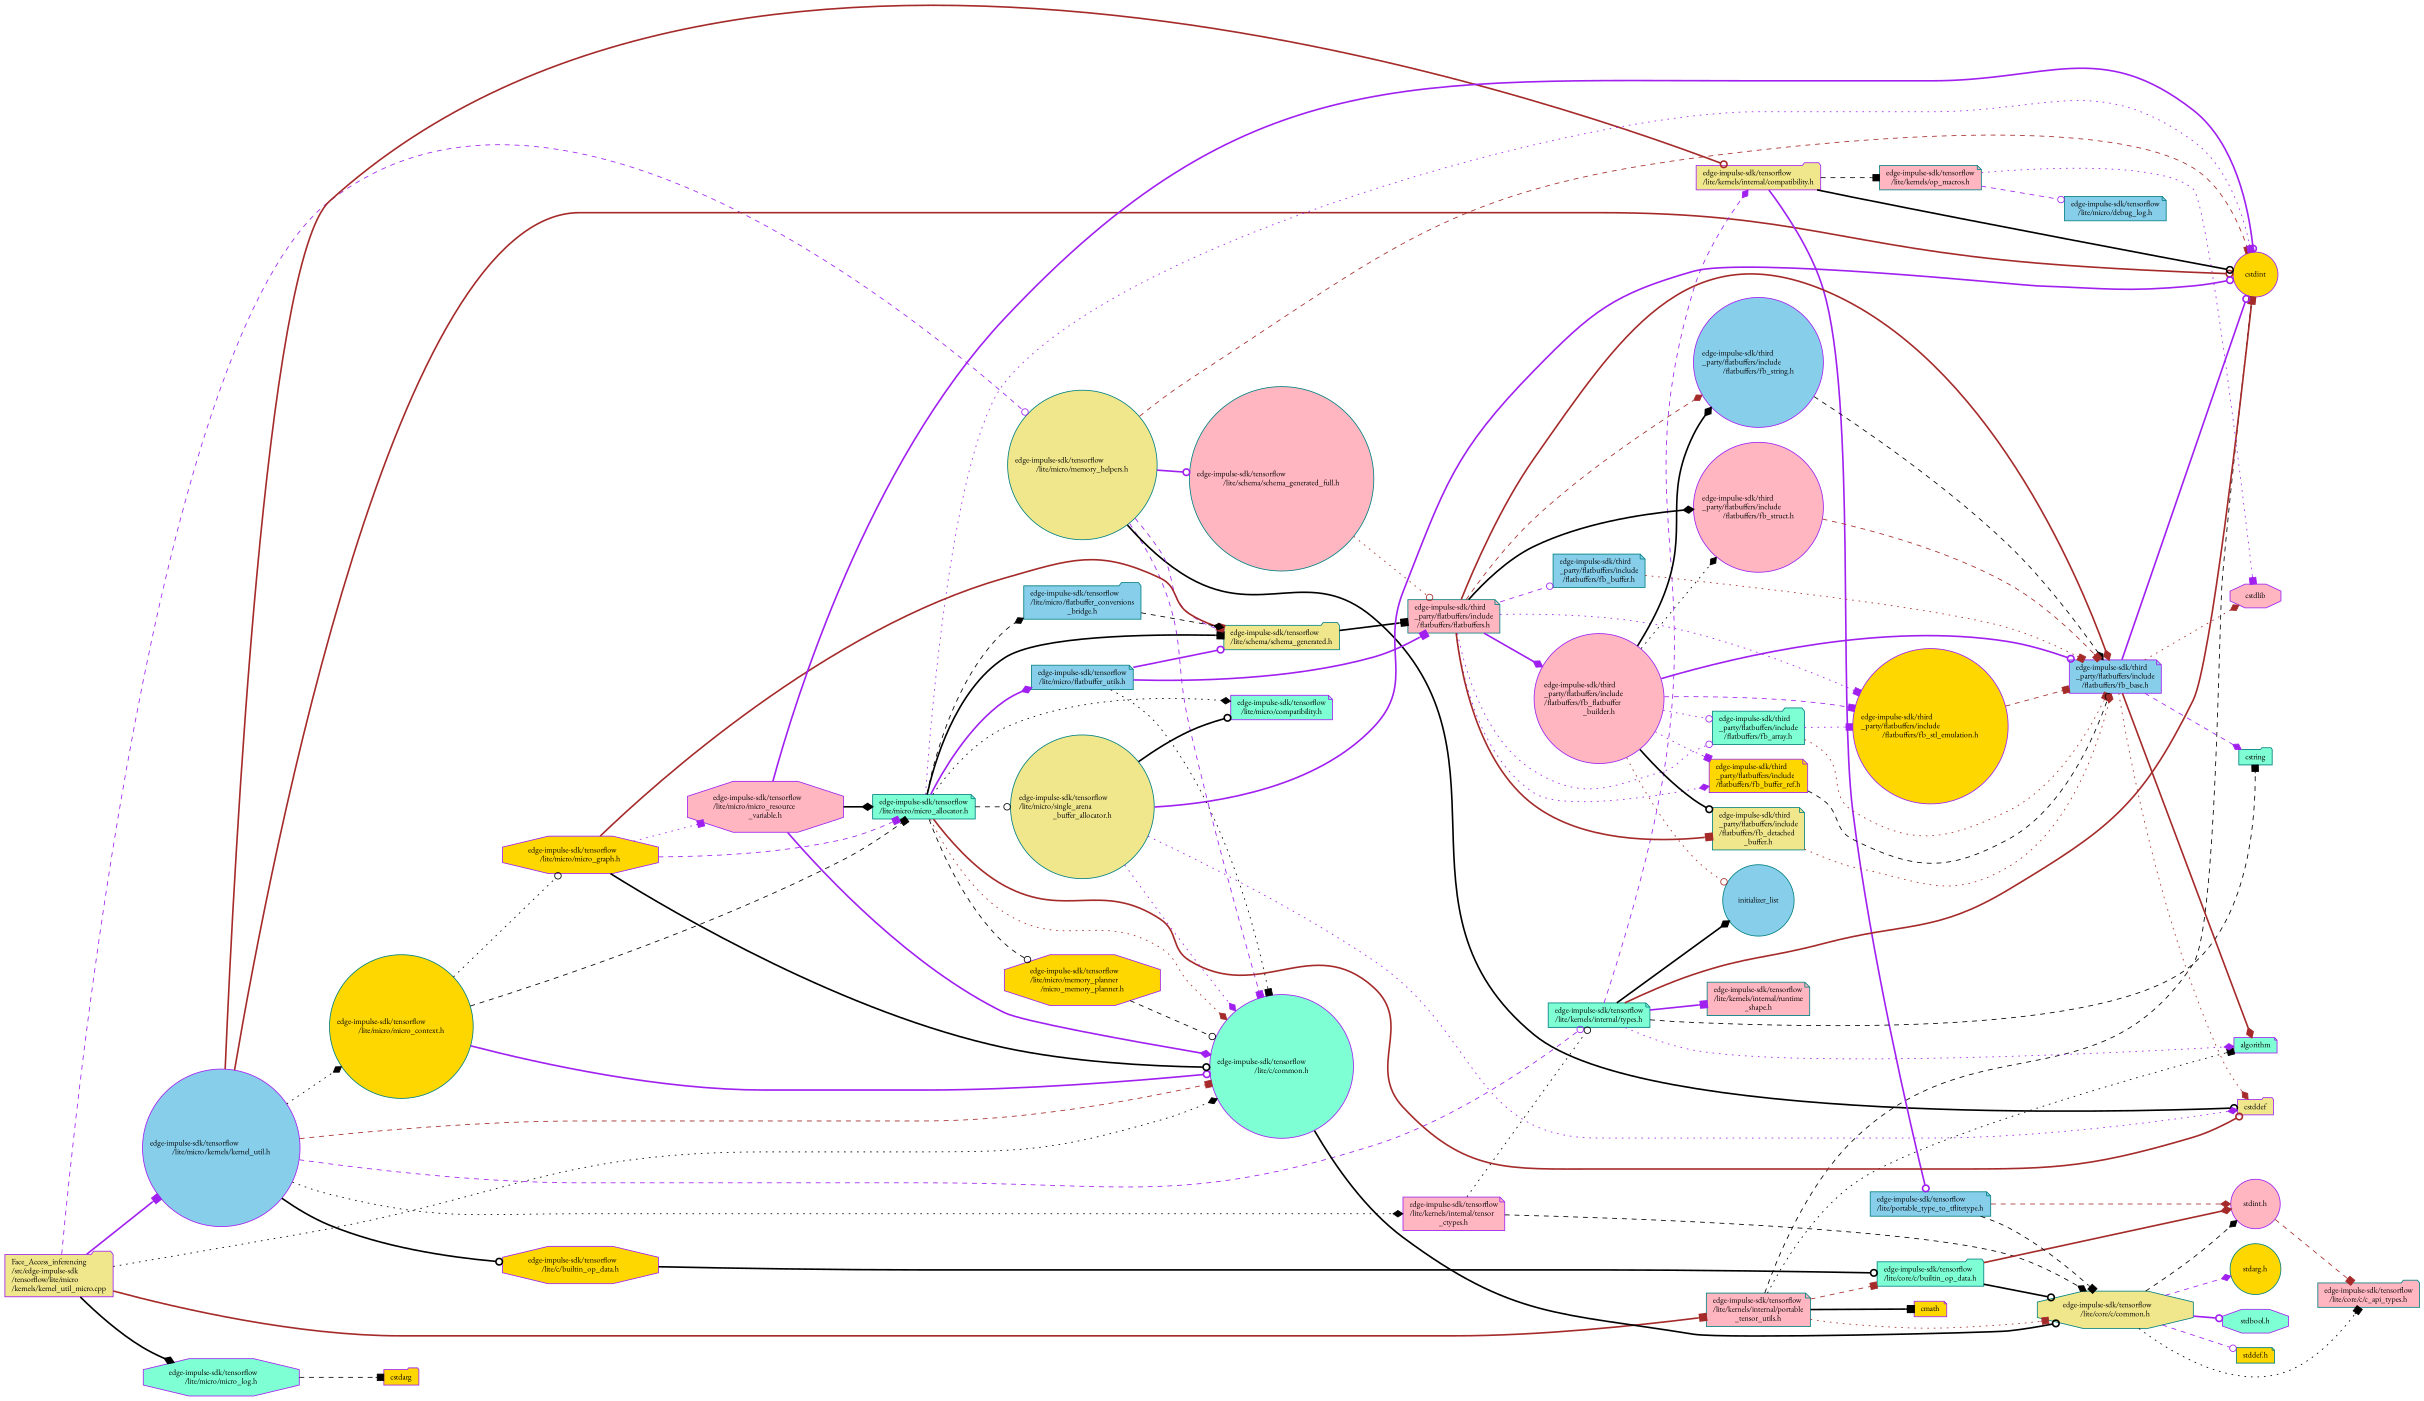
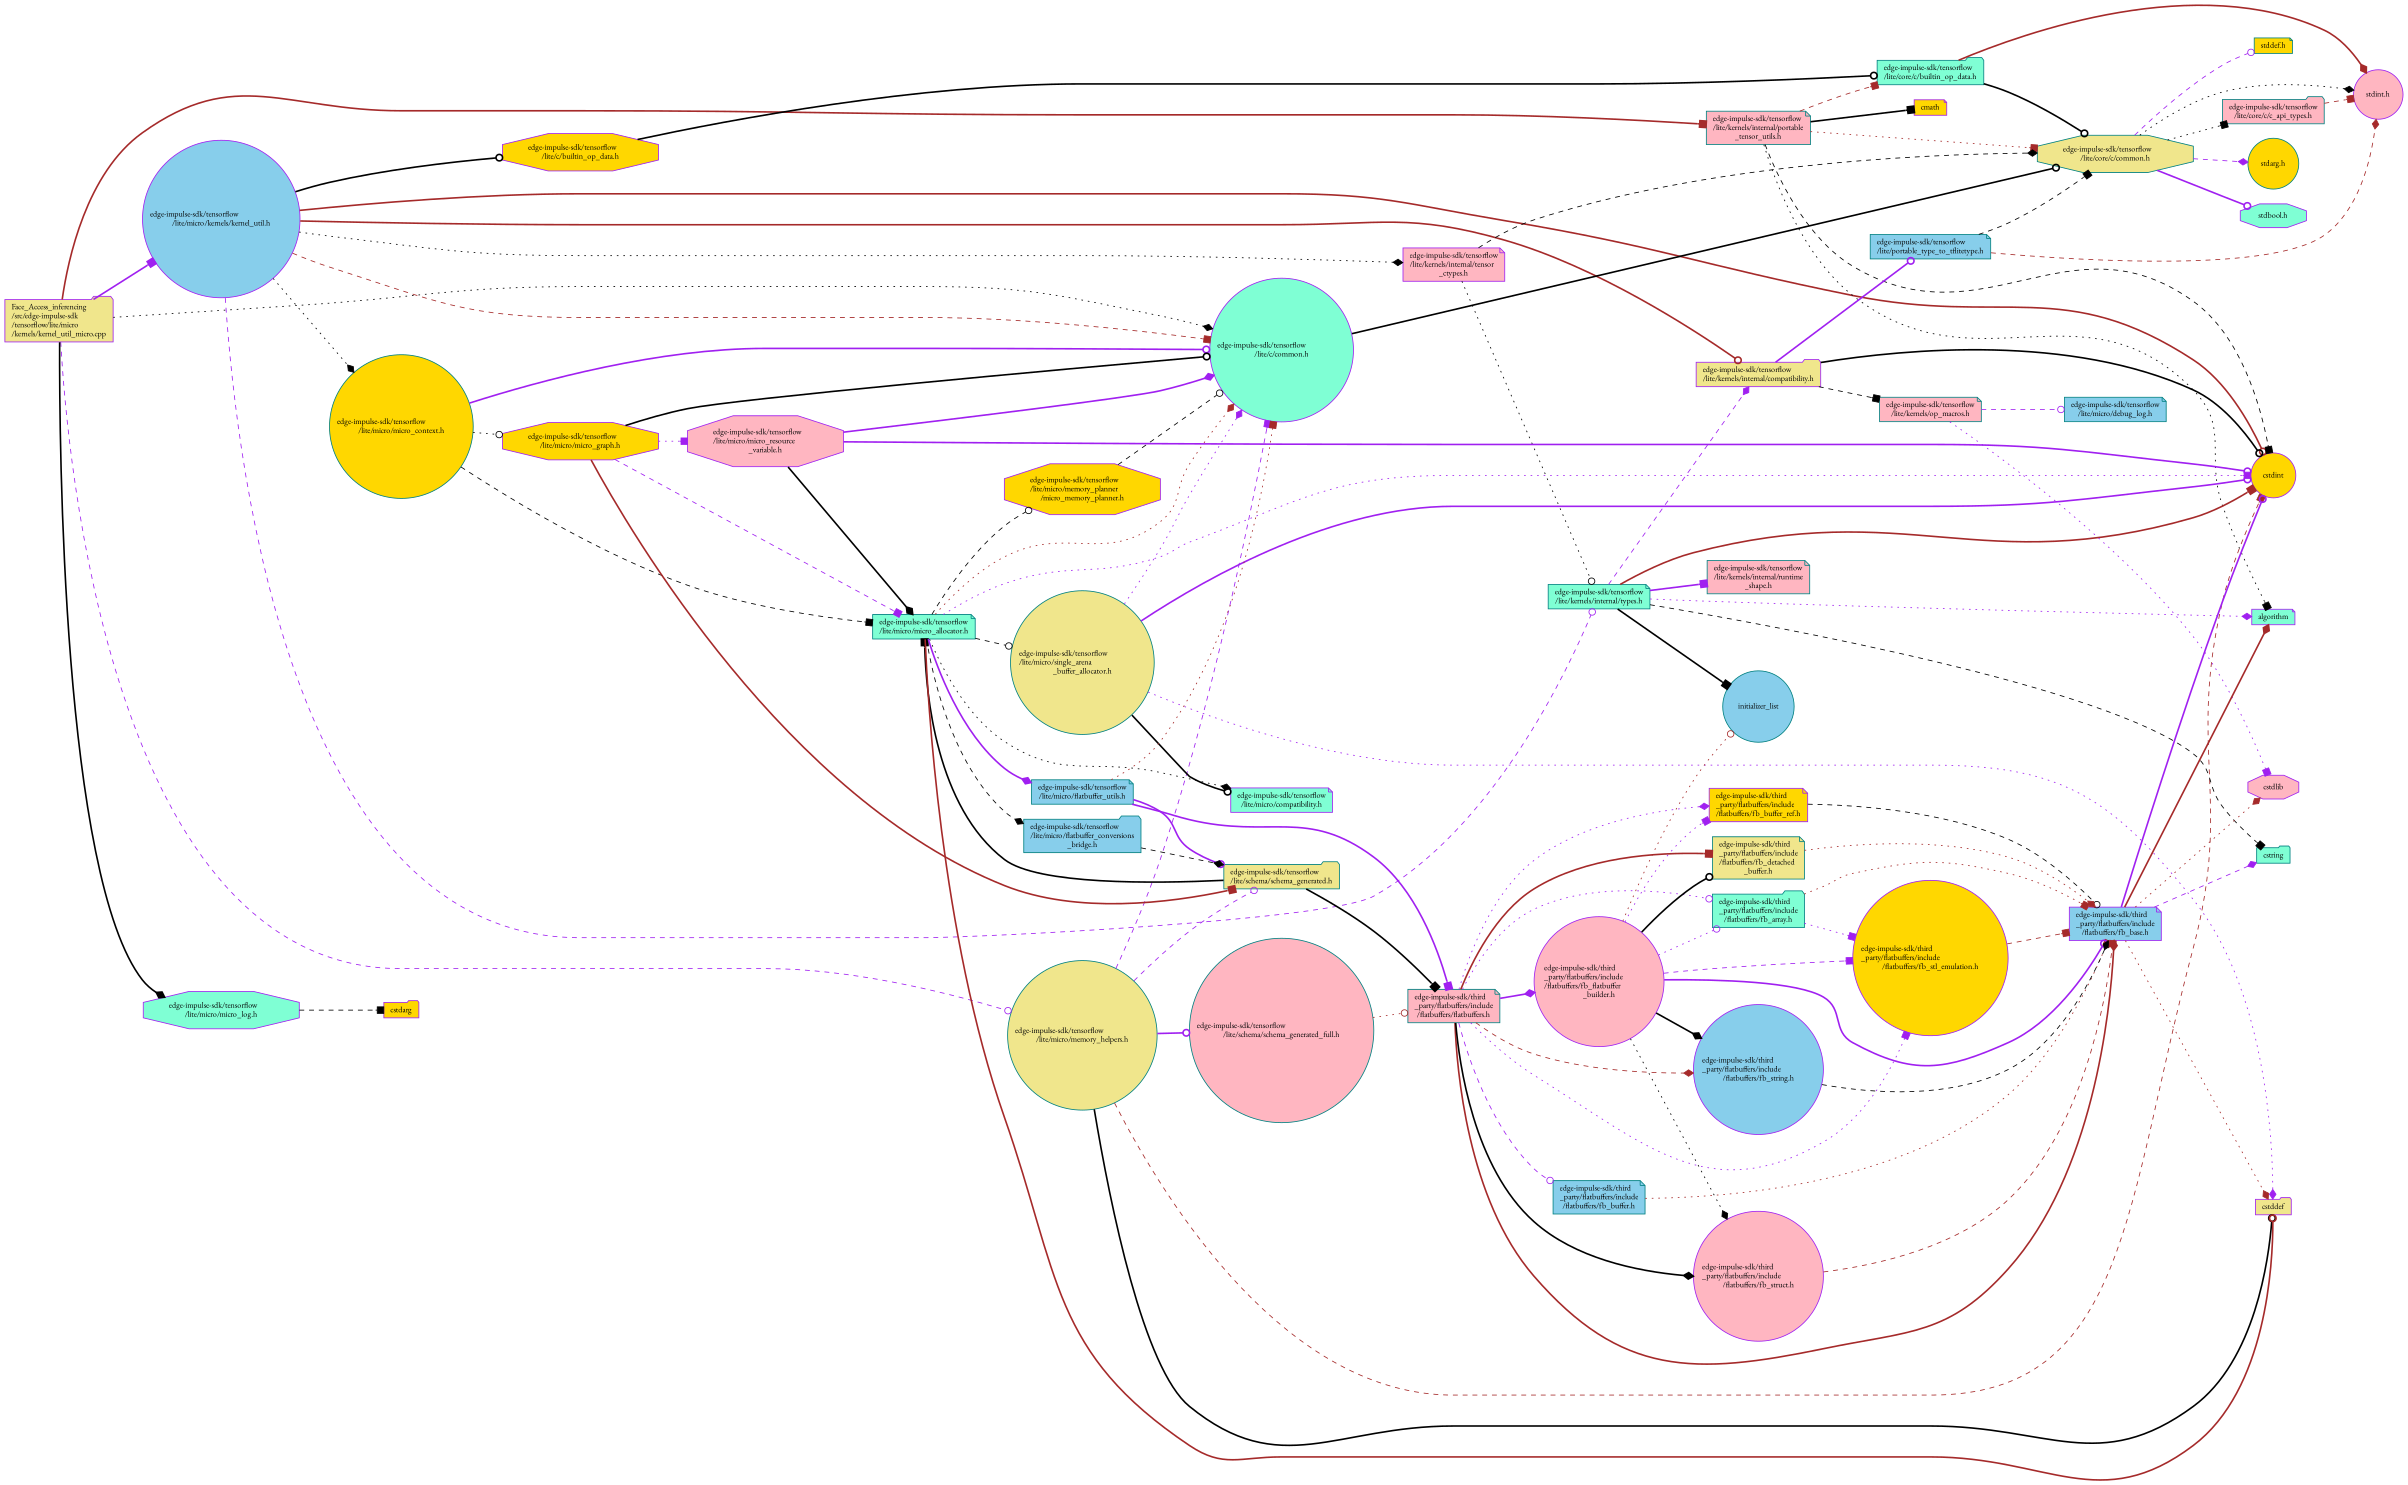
edge "edge-impulse-sdk/tensorflow /lite/micro/micro_allocator.h" -> "edge-impulse-sdk/tensorflow /lite/schema/schema_generated.h": reversed
edge "edge-impulse-sdk/tensorflow /lite/micro/flatbuffer_utils.h" -> "edge-impulse-sdk/tensorflow /lite/c/common.h": color black -> brown
edge "edge-impulse-sdk/tensorflow /lite/kernels/internal/types.h" -> "initializer_list": arrowhead diamond -> box
edge "stdint.h" -> "edge-impulse-sdk/tensorflow /lite/core/c/c_api_types.h": reversed
edge "edge-impulse-sdk/tensorflow /lite/core/c/common.h" -> "stdint.h": style dashed -> dotted
